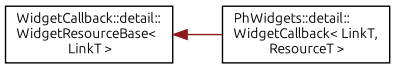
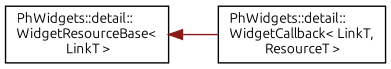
node "WidgetCallback::detail:: WidgetResourceBase< LinkT >": label "WidgetCallback::detail:: WidgetResourceBase< LinkT >" -> "PhWidgets::detail:: WidgetResourceBase< LinkT >"
